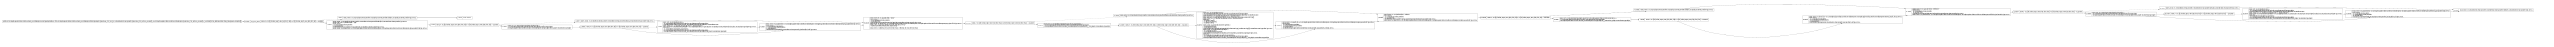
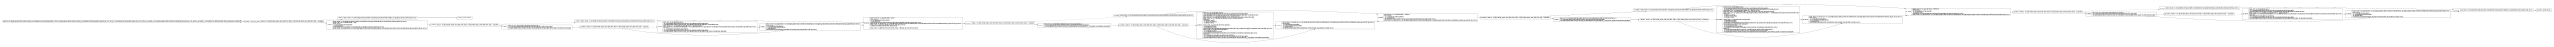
node "32: 0x00b2": added
node "22: 0x0070": added
